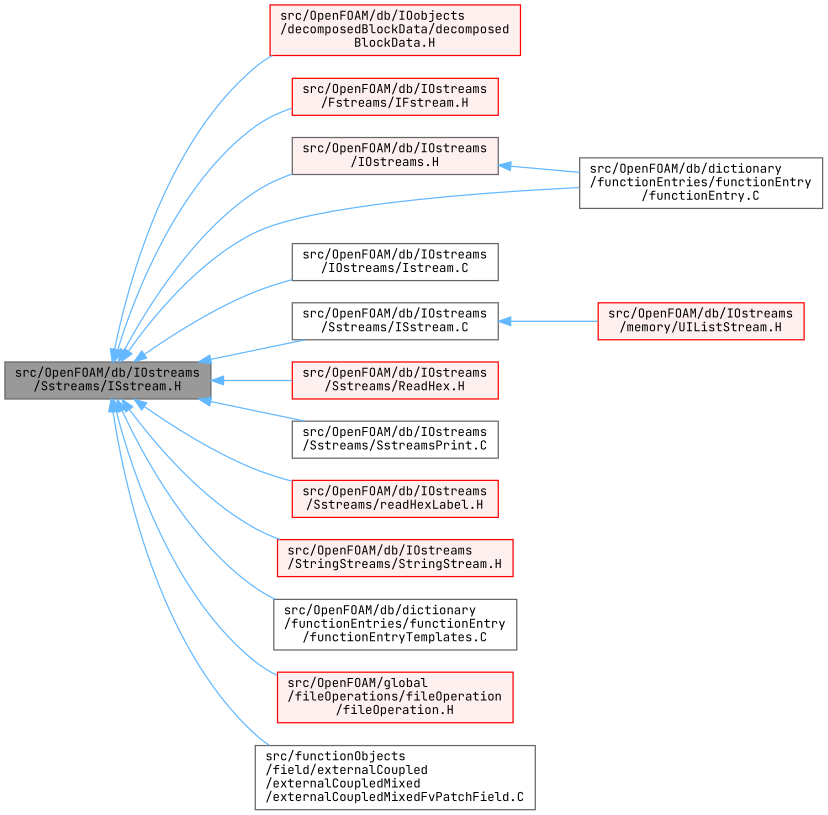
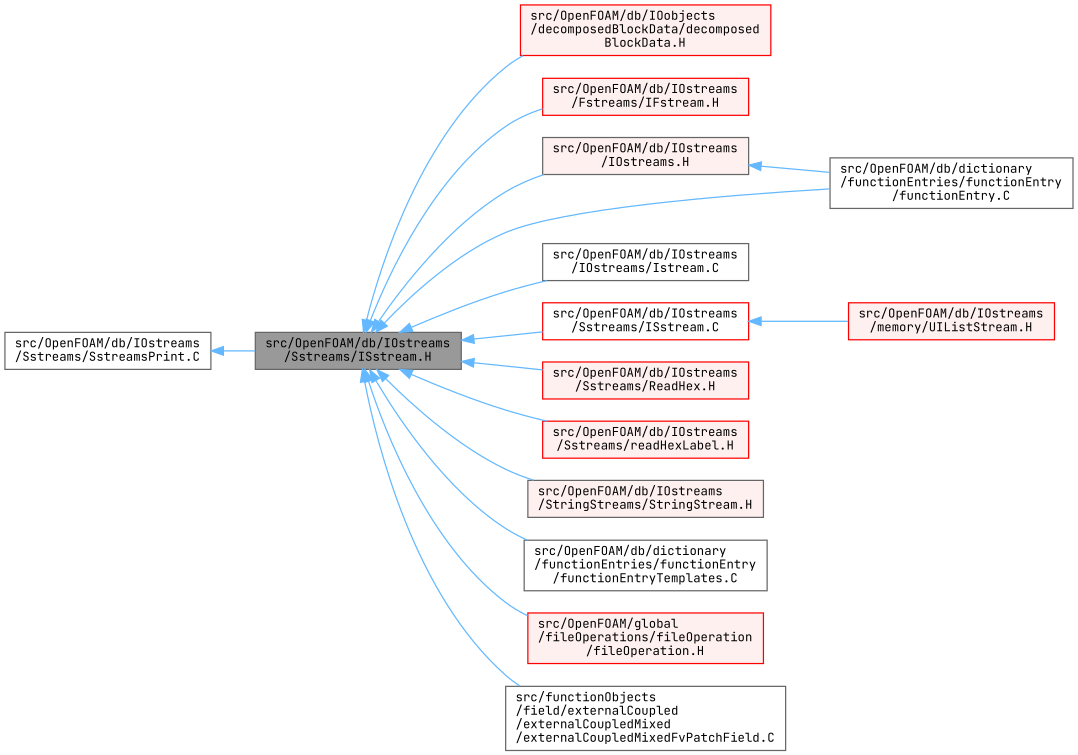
node "src/OpenFOAM/db/IOstreams /Sstreams/ISstream.C": color grey40 -> red
edge "src/OpenFOAM/db/IOstreams /Sstreams/SstreamsPrint.C" -> "src/OpenFOAM/db/IOstreams /Sstreams/ISstream.H": reversed
node "src/OpenFOAM/db/IOstreams /StringStreams/StringStream.H": color red -> grey40
